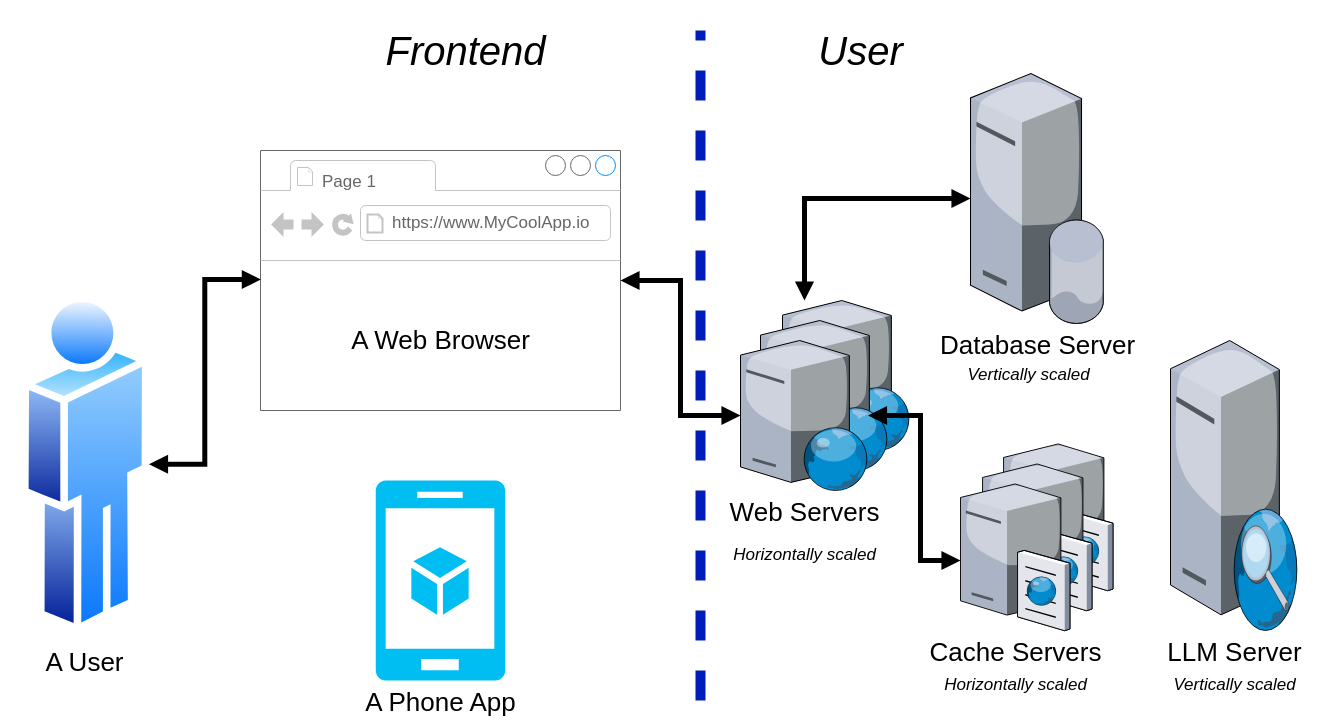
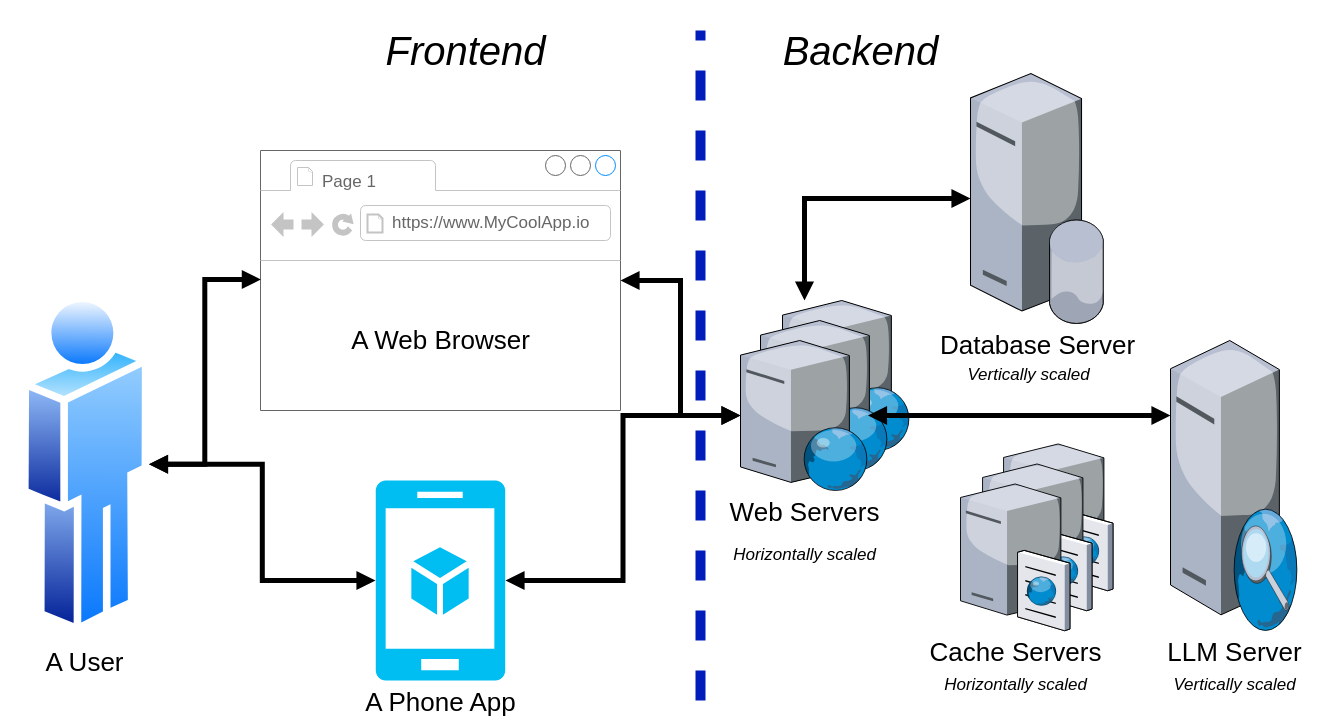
node "User": label "User" -> "Backend"
edge "Web Servers" -- "LLM Server": added
edge "Web Servers" -- "Cache Servers": removed
edge "Web Servers" -- "A Phone App": added
edge "A User" -- "A Phone App": added
